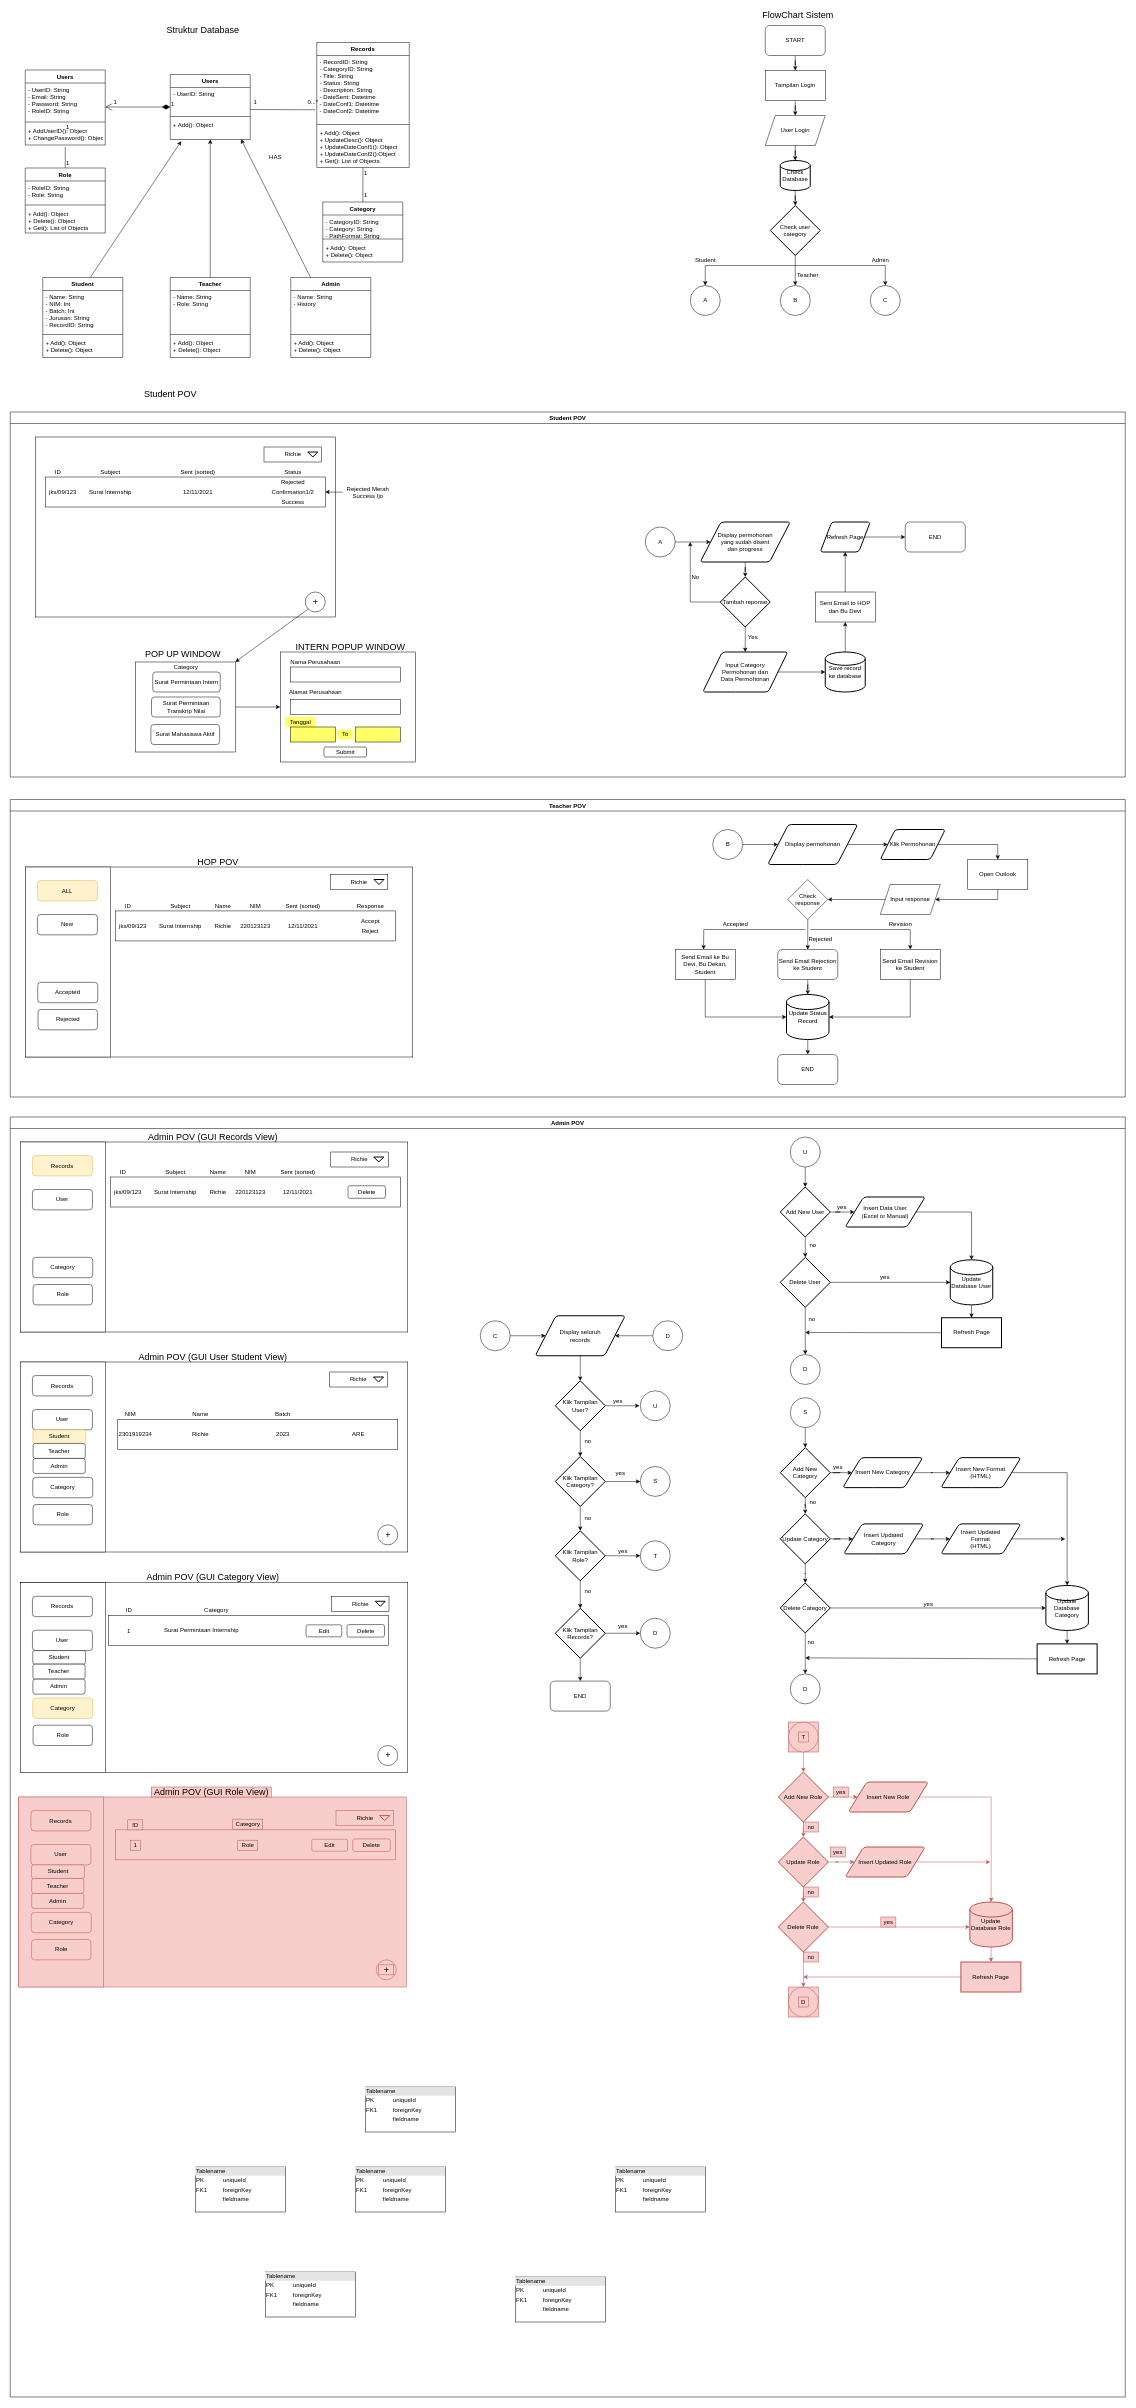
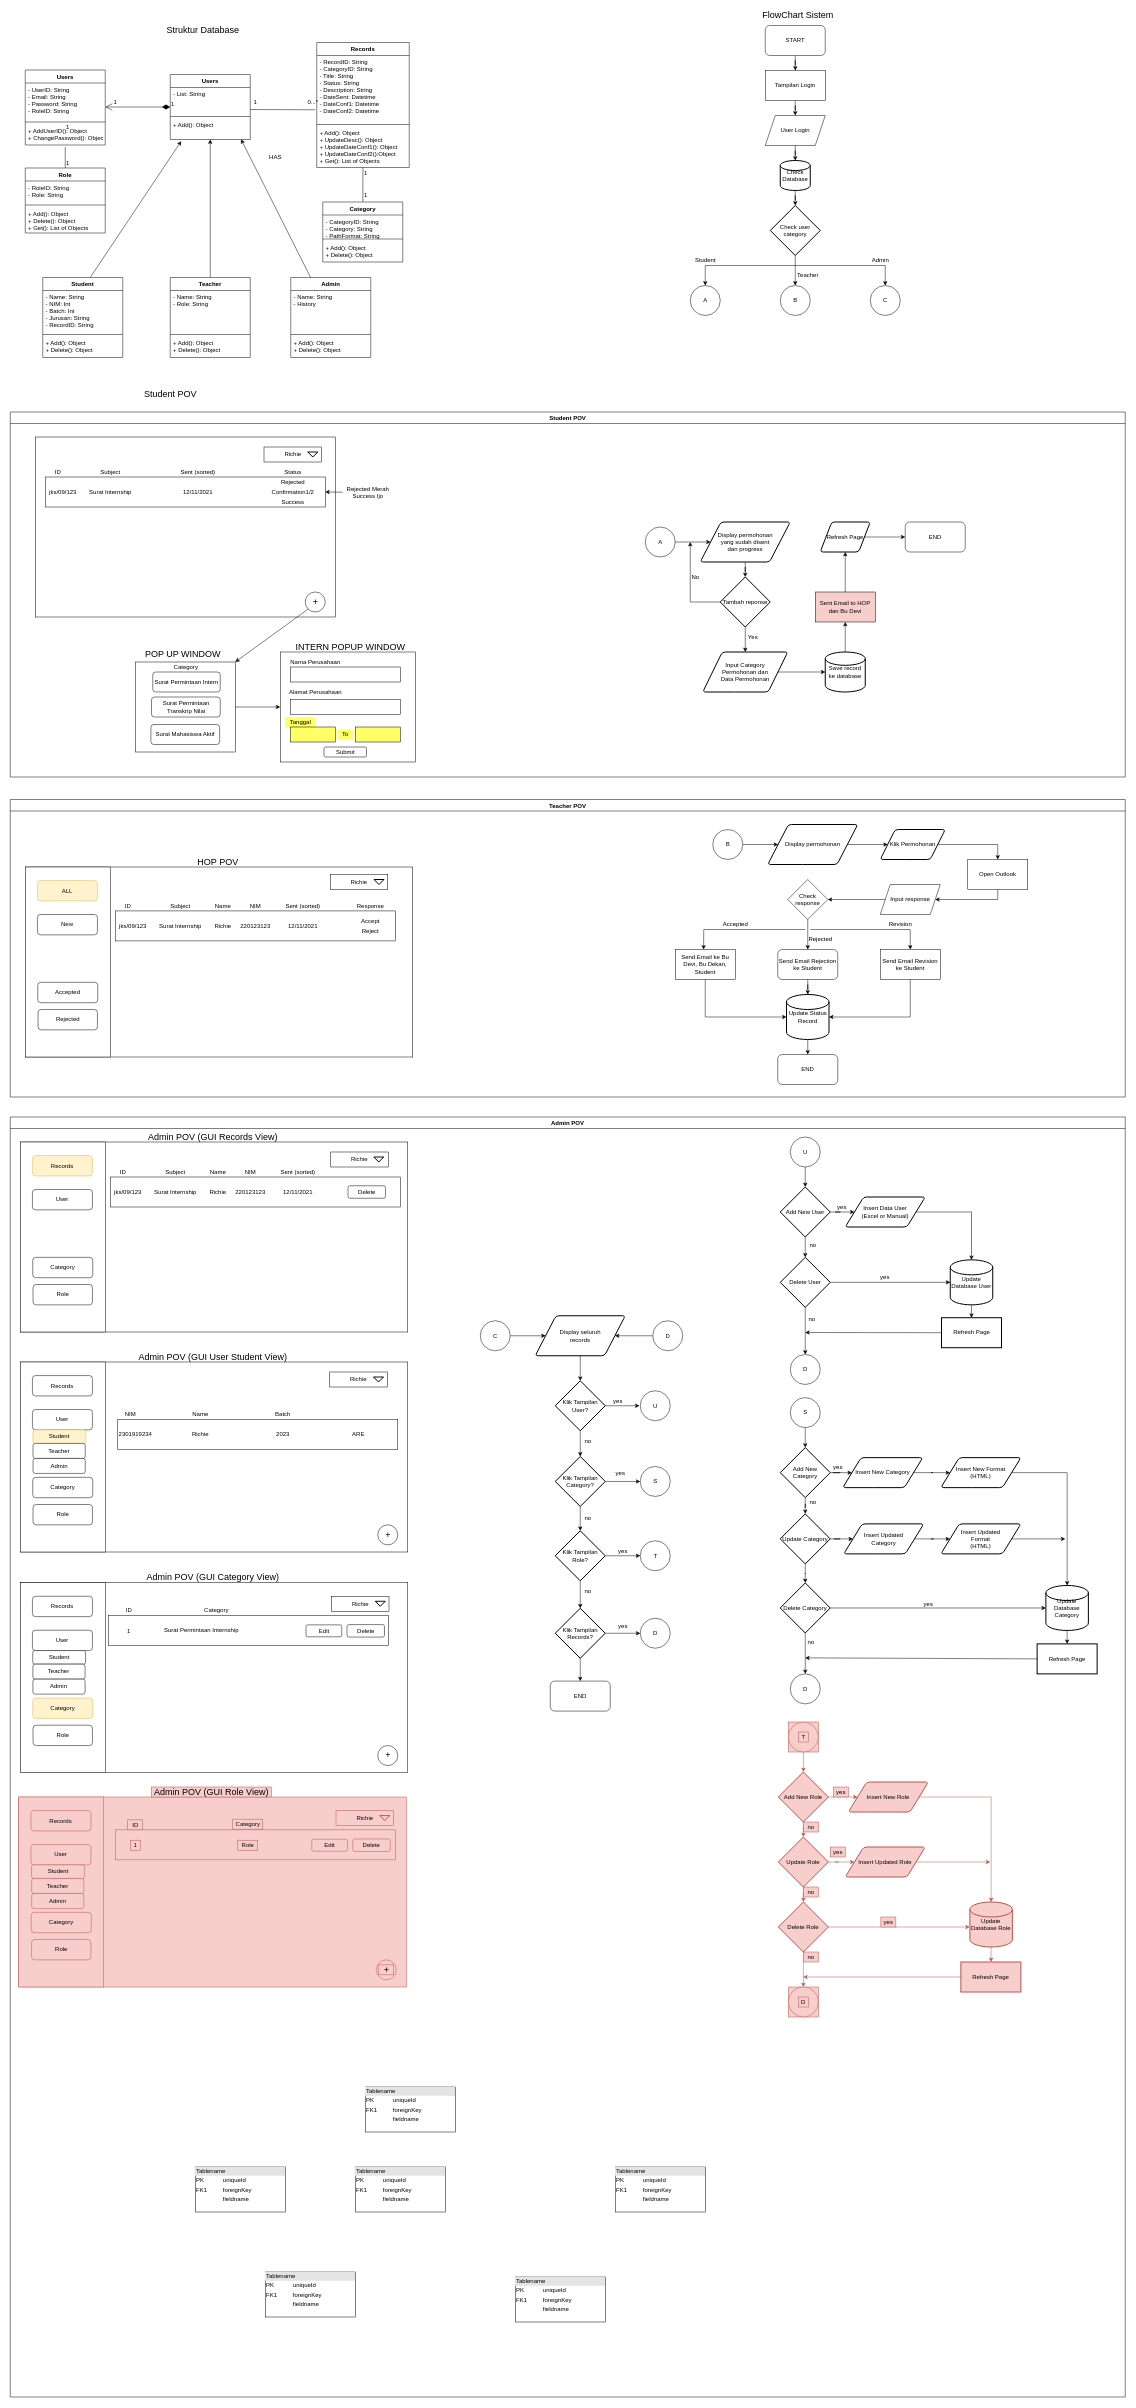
node "- UserID: String": label "- UserID: String" -> "- List: String"
node "Sent Email to HOP dan Bu Devi": fillcolor #ffffff -> #f8cecc
